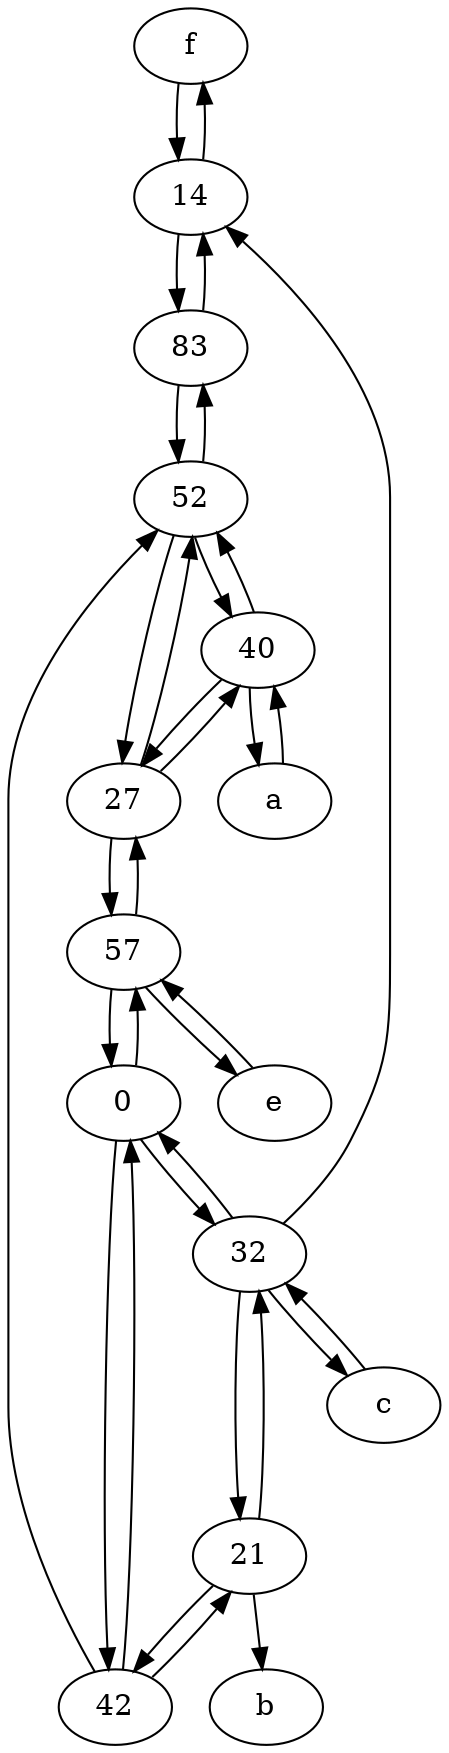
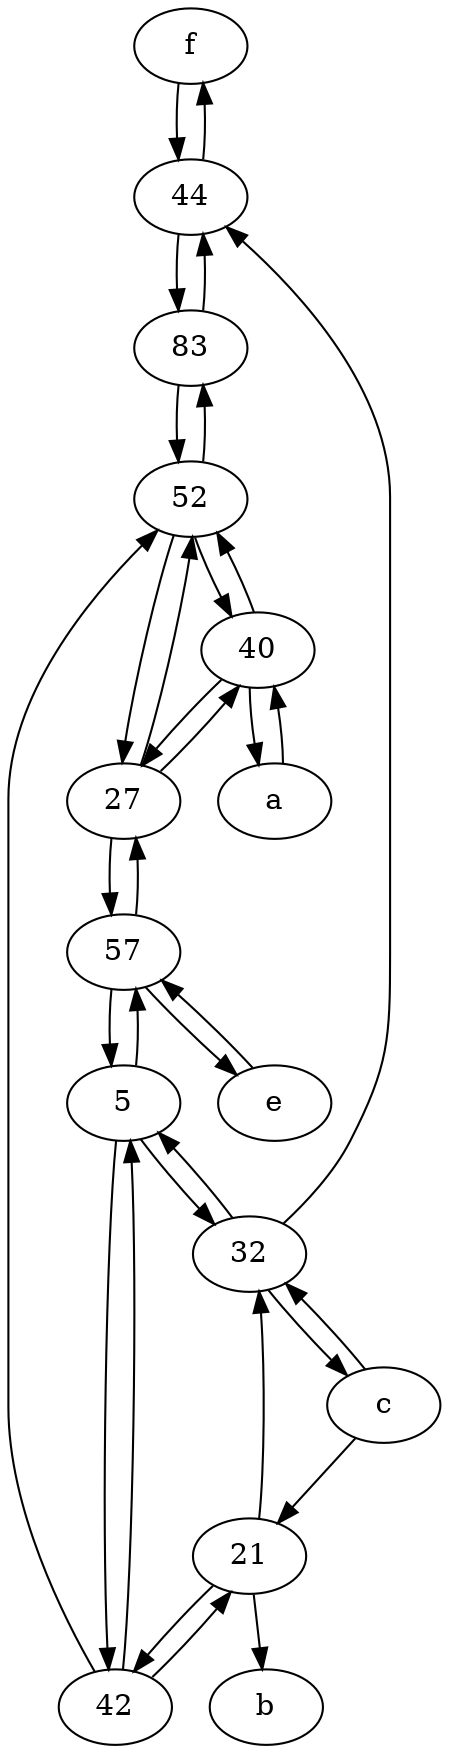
node "14": label "14" -> "44"
node "0": label "0" -> "5"
edge "32" -> "21": now "c" -> "21"
